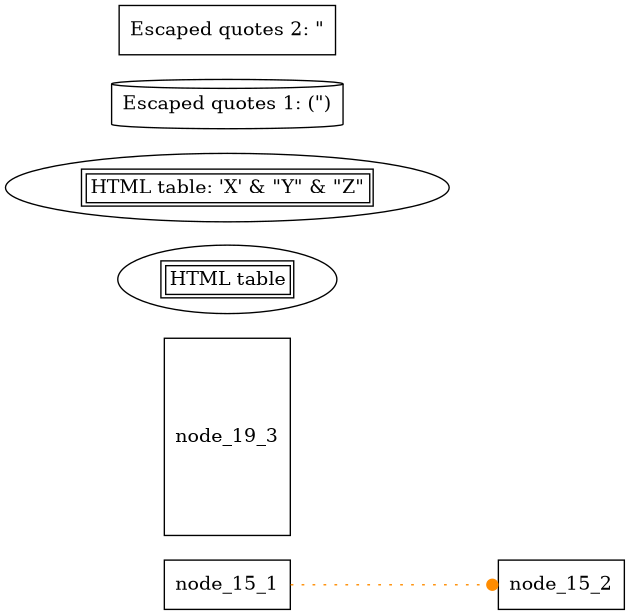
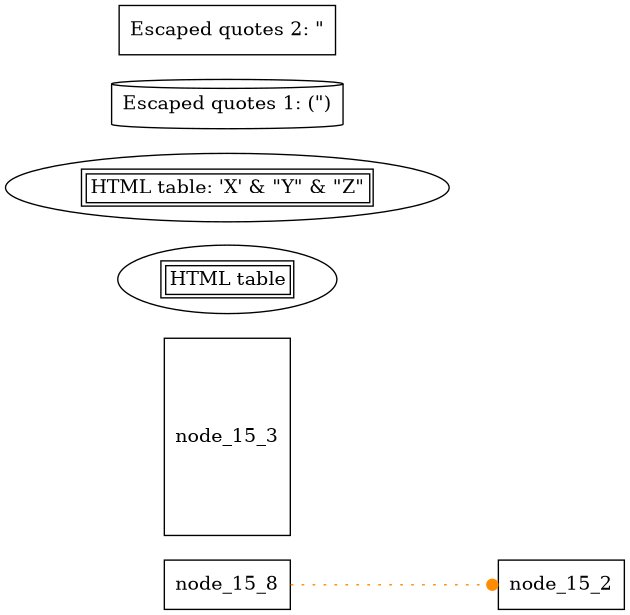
node "node_19_3": label "node_19_3" -> "node_15_3"
node "node_15_1": label "node_15_1" -> "node_15_8"
